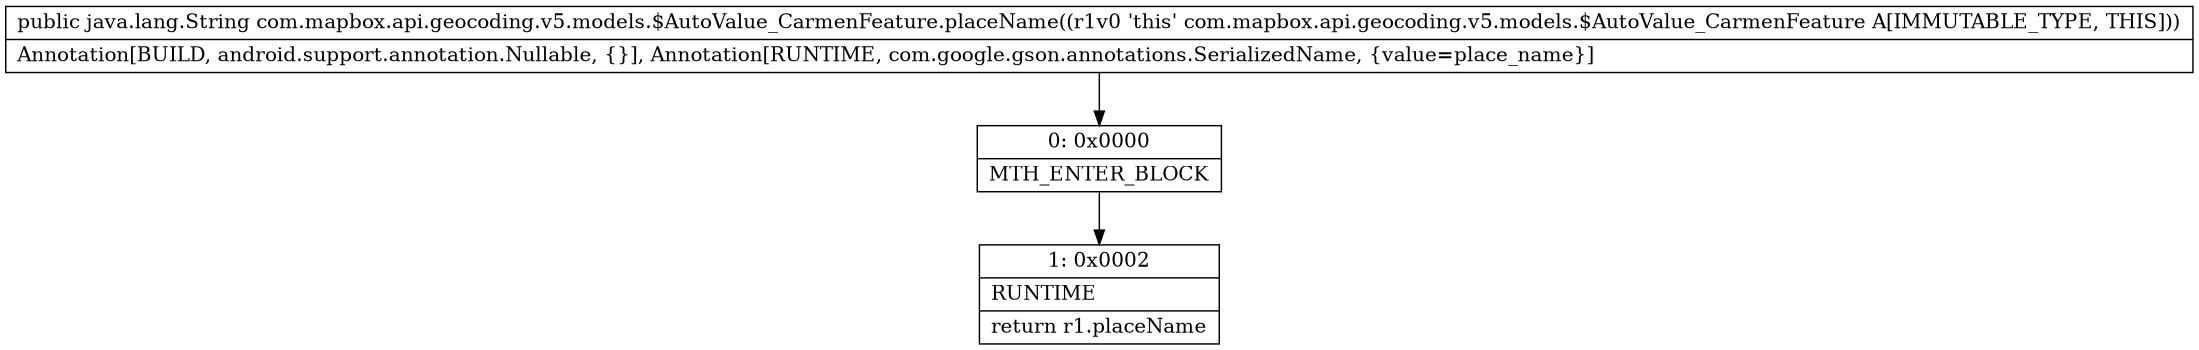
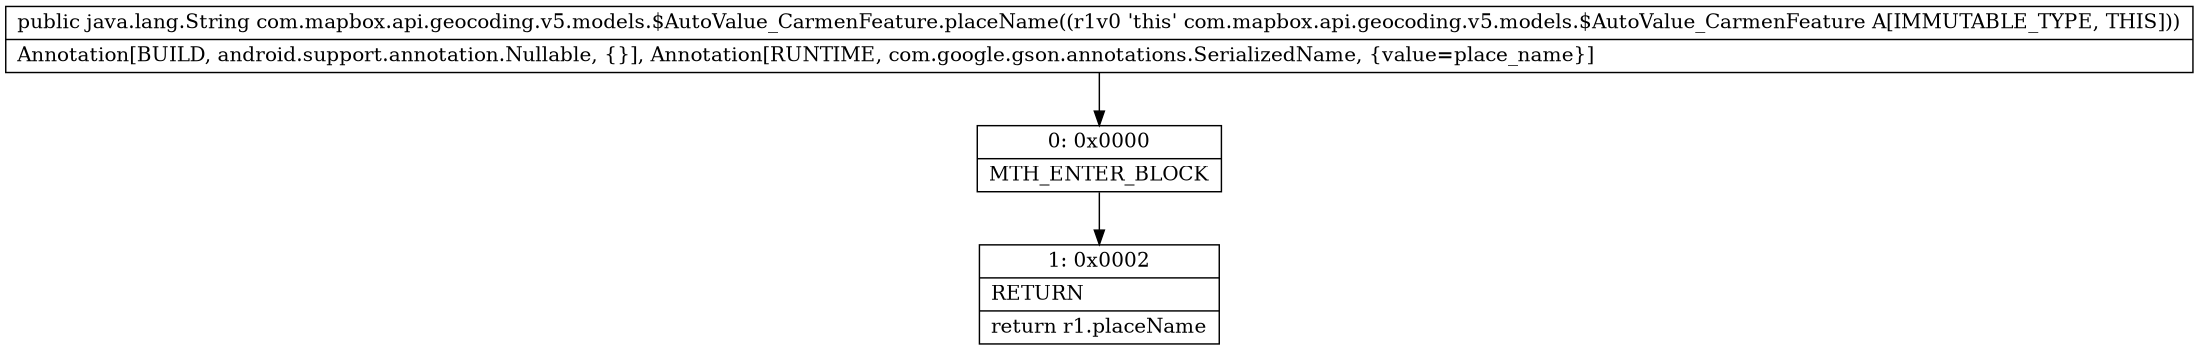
node "1: 0x0002": text "RUNTIME" -> "RETURN"
